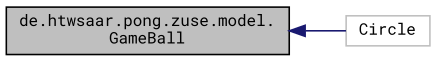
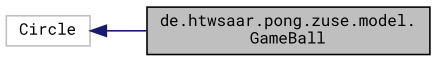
edge "Circle" -> "de.htwsaar.pong.zuse.model. GameBall": reversed
